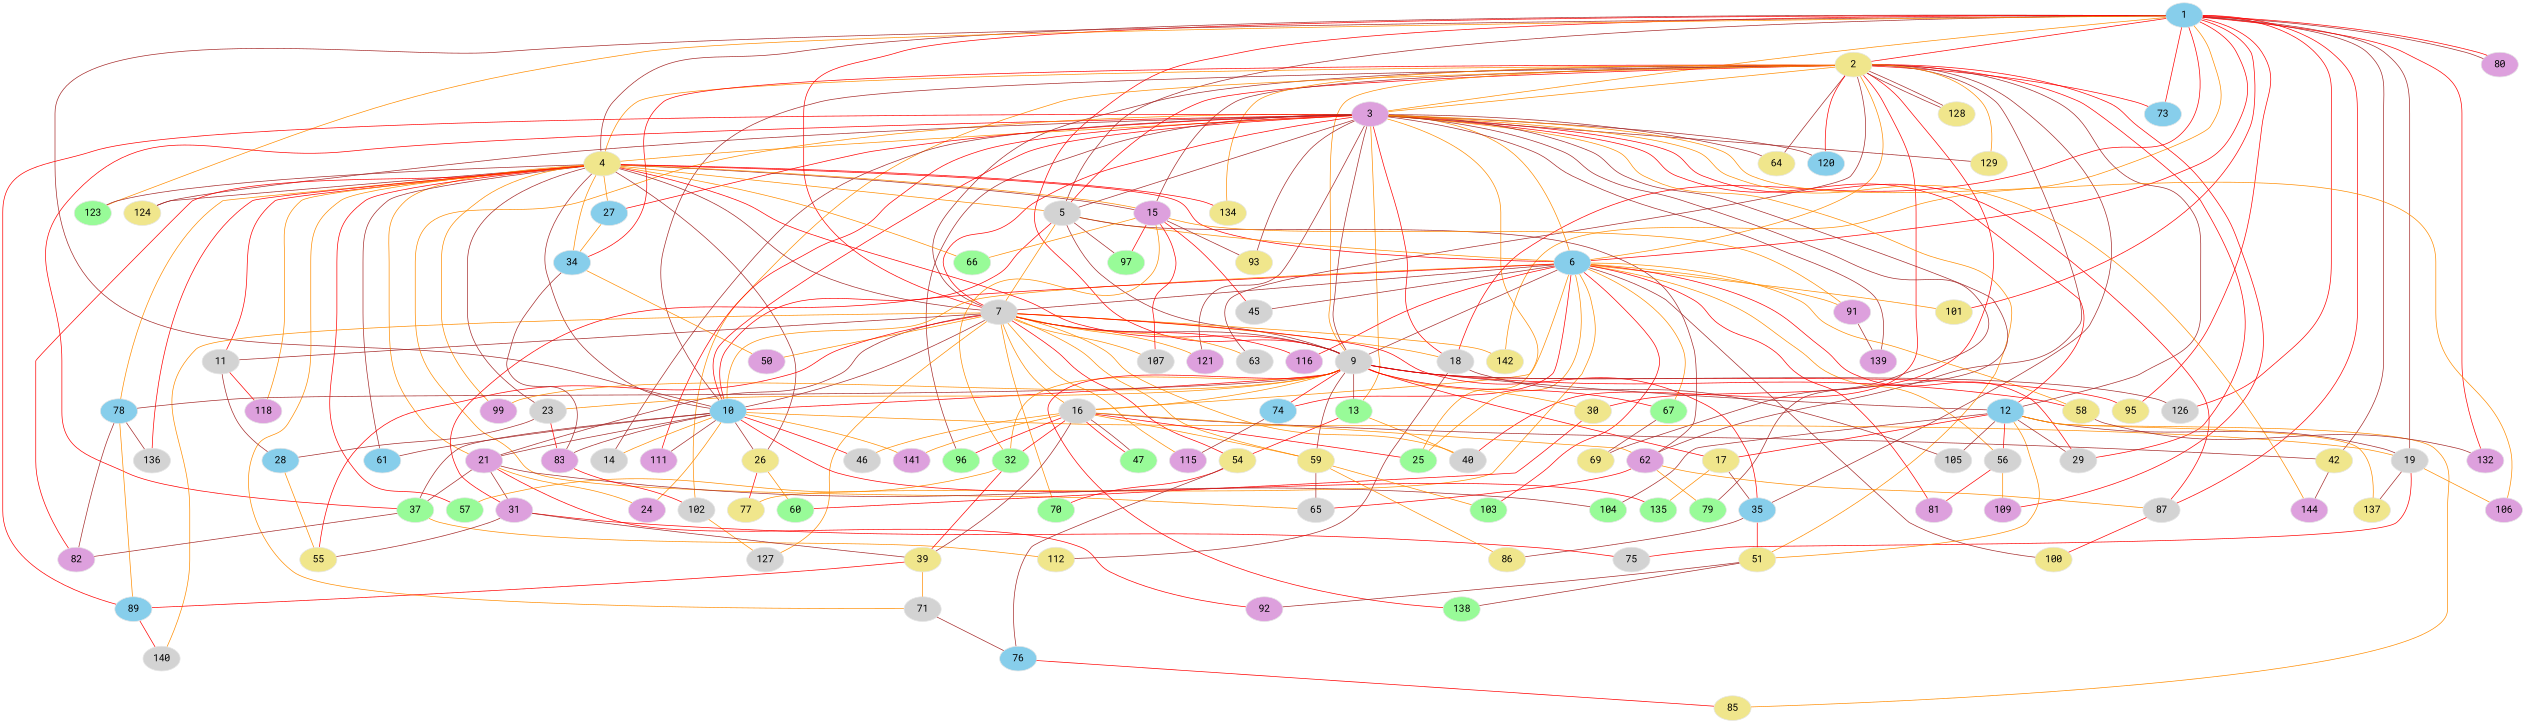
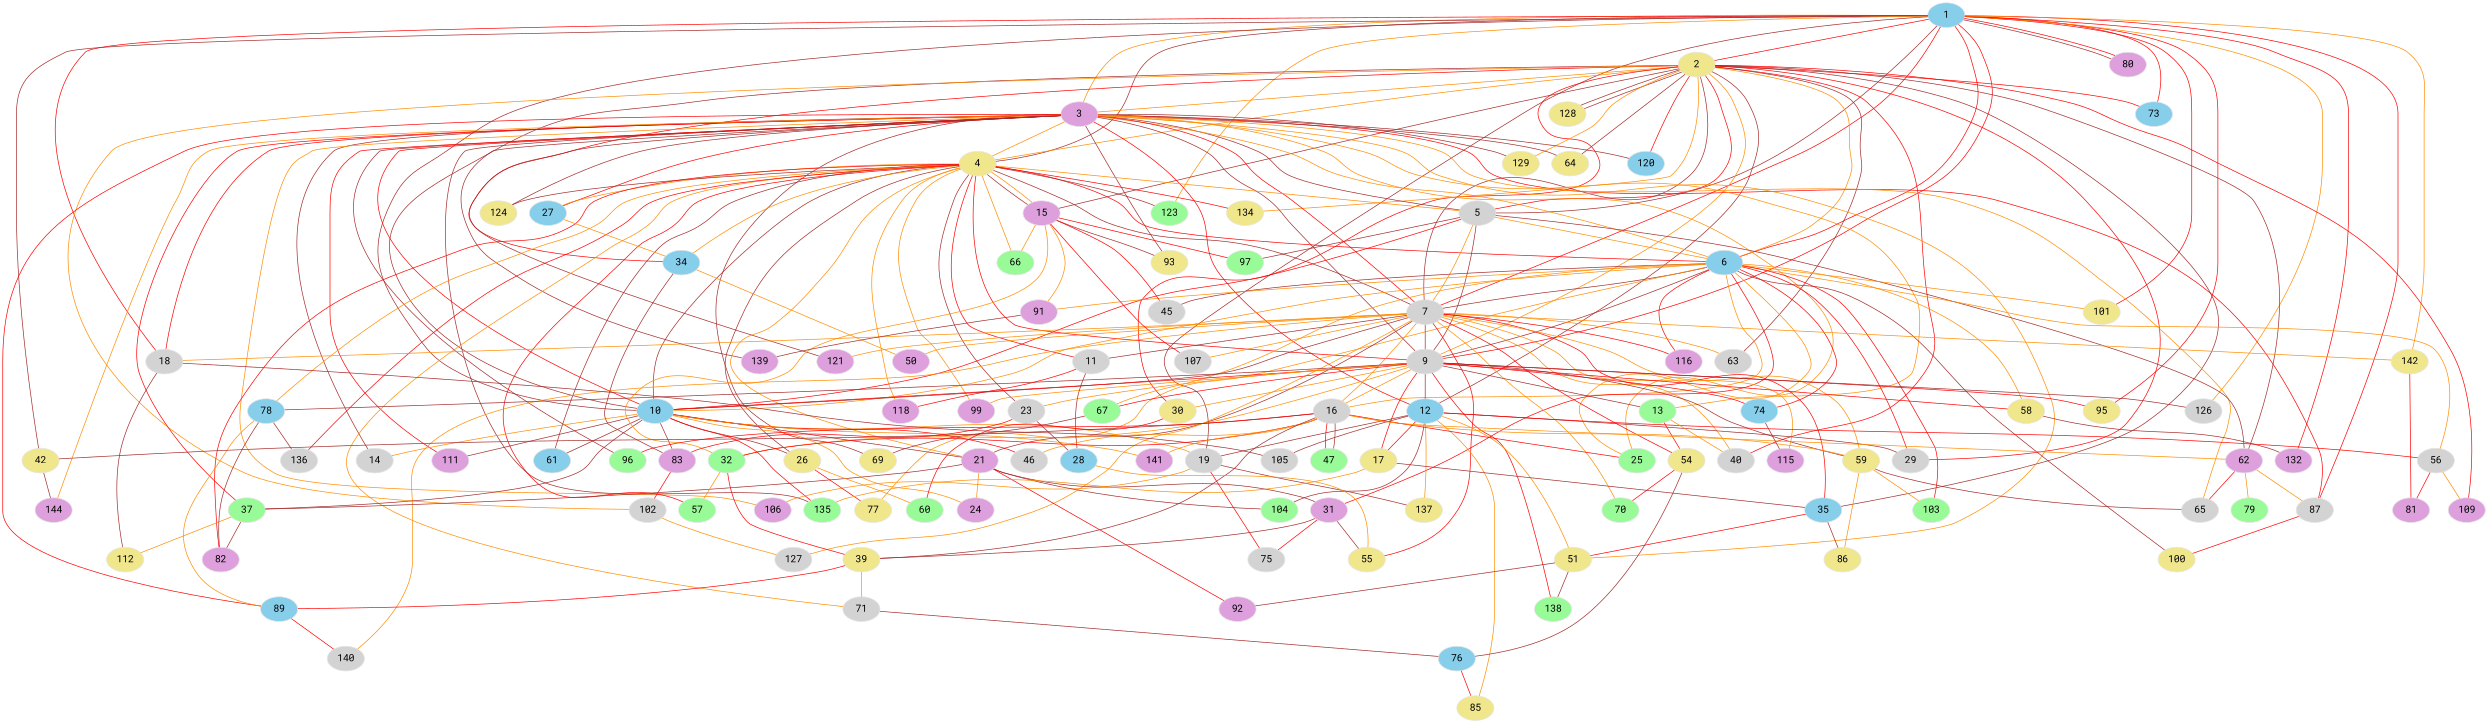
edge "1" -- "126": color red -> darkorange
edge "3" -- "79": now "3" -- "135"
edge "6" -- "81": now "142" -- "81"
